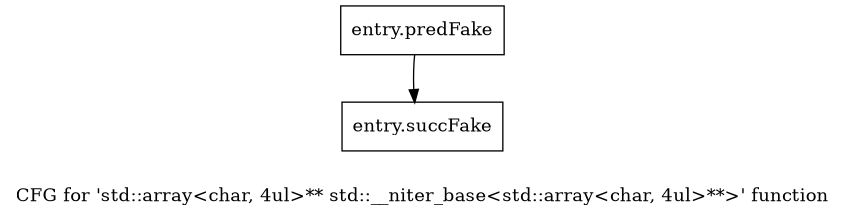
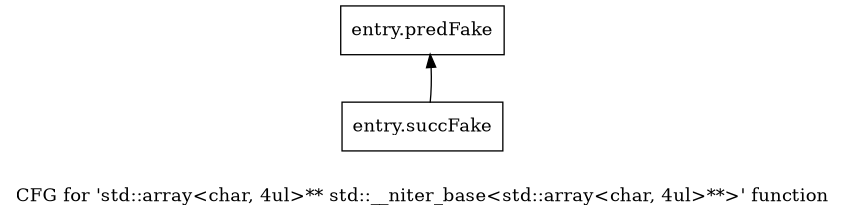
edge "entry.predFake" -> "entry.succFake": reversed
